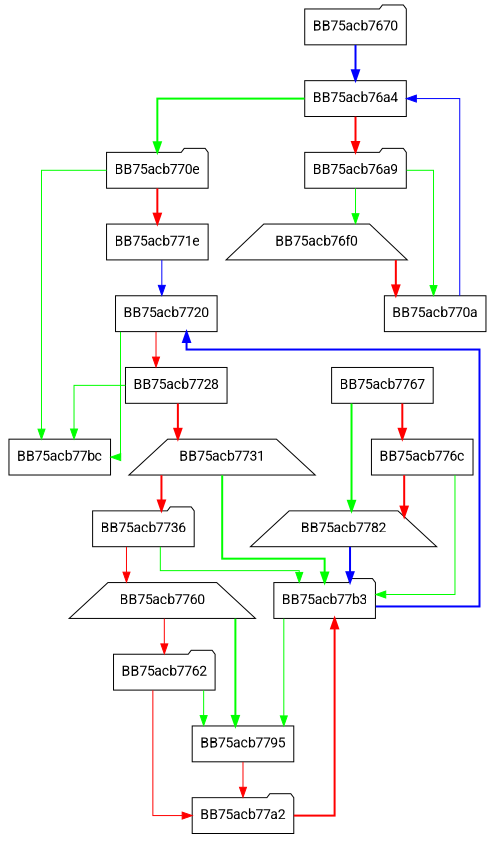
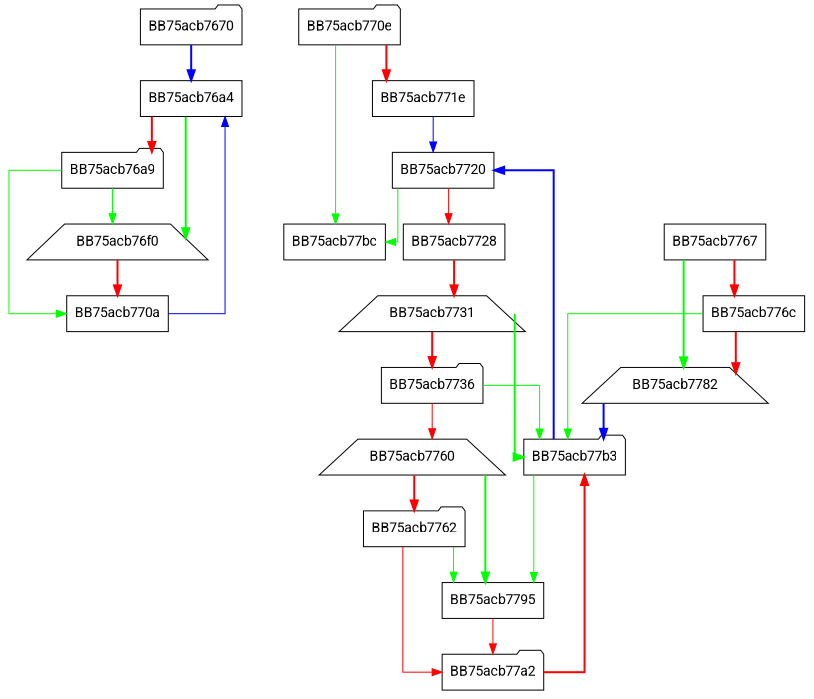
edge "BB75acb76a4" -> "BB75acb770e": now "BB75acb76a4" -> "BB75acb76f0"
edge "BB75acb7728" -> "BB75acb77bc": removed
edge "BB75acb7760" -> "BB75acb7762": style solid -> bold
